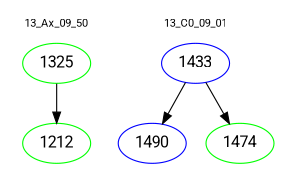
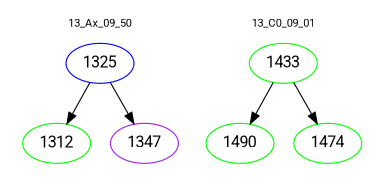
node "1325": color green -> blue
node "1433": color blue -> green
node "1212": label "1212" -> "1312"
node "1347": added
node "1490": color blue -> green
